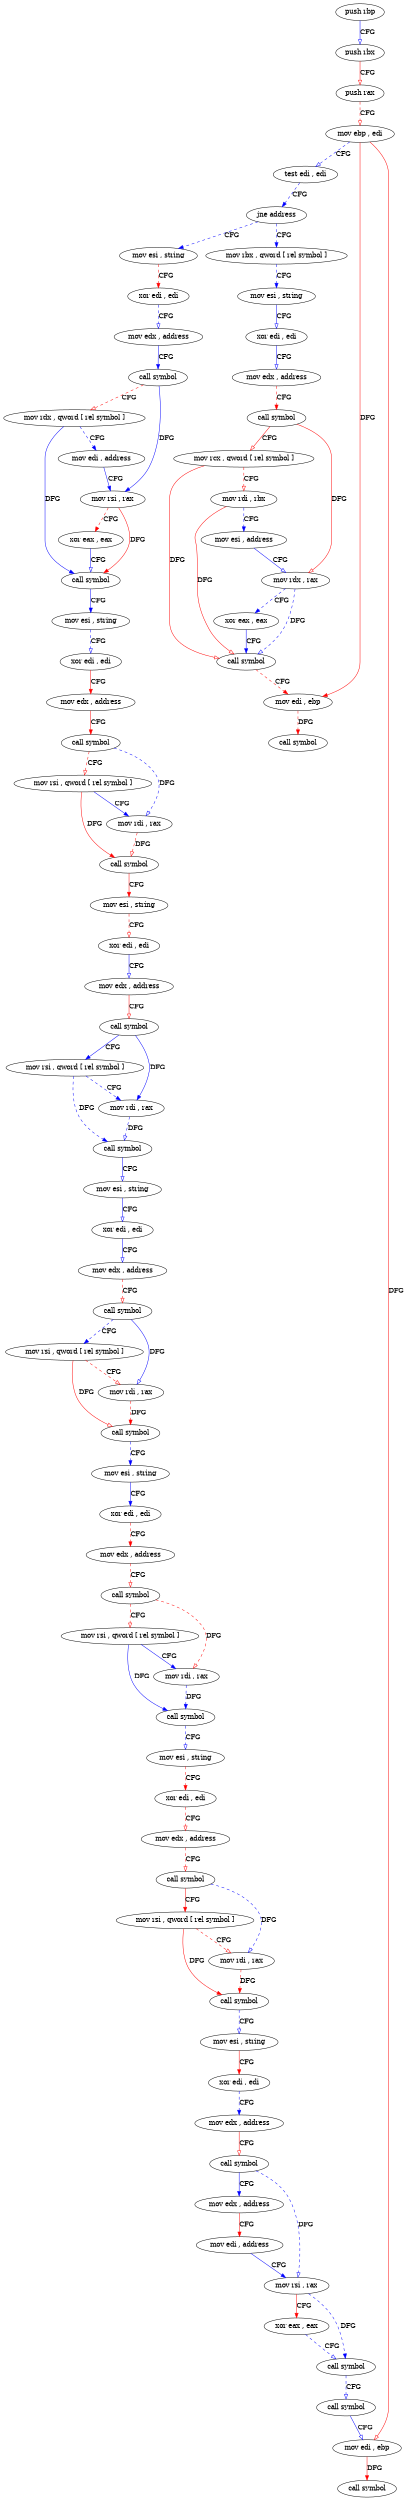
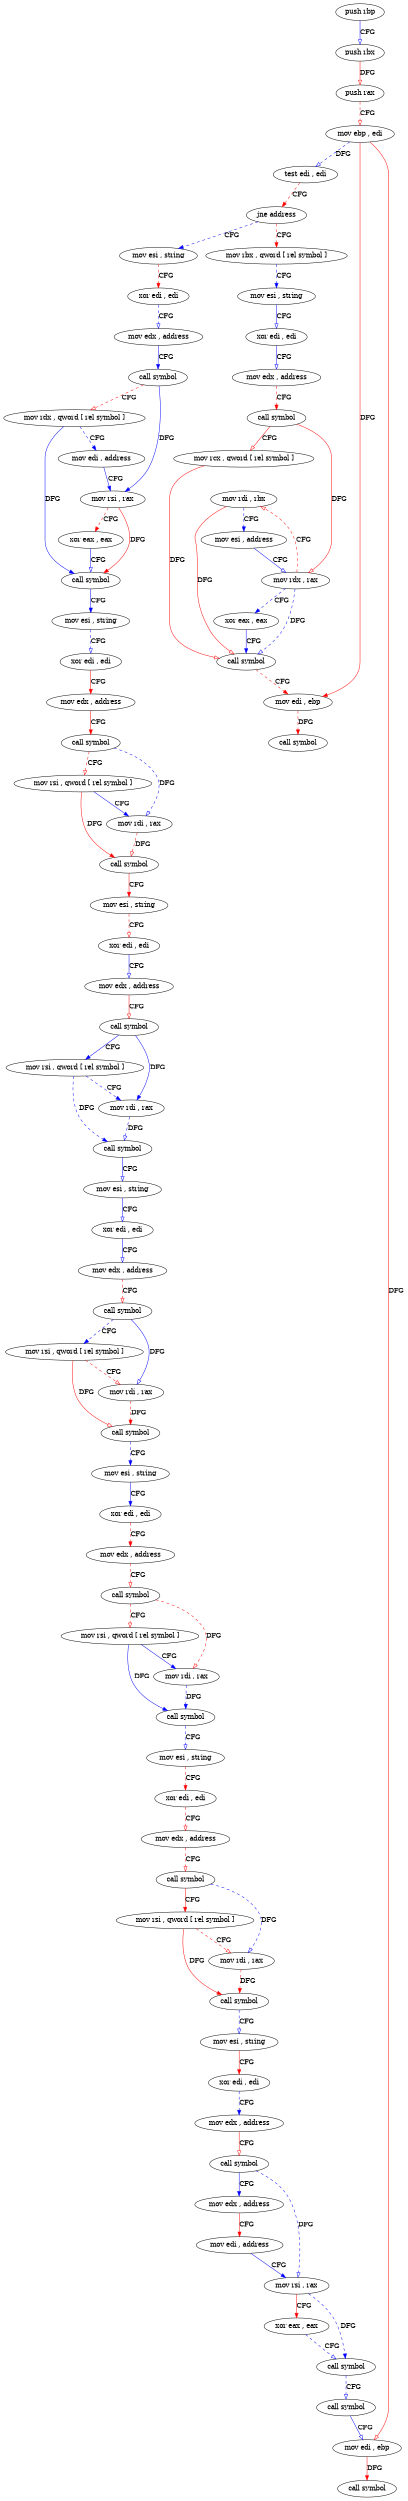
edge "push rbx" -> "push rax": label "CFG" -> "DFG"
edge "mov ebp , edi" -> "test edi , edi": label "CFG" -> "DFG"
edge "test edi , edi" -> "jne address": color blue -> red
edge "jne address" -> "mov rbx , qword [ rel symbol ]": color blue -> red
edge "mov rcx , qword [ rel symbol ]" -> "mov rdi , rbx": now "mov rdx , rax" -> "mov rdi , rbx"
